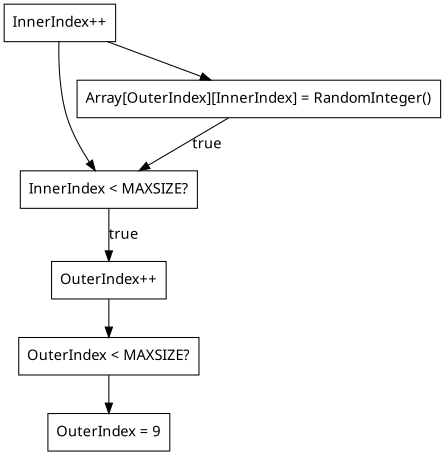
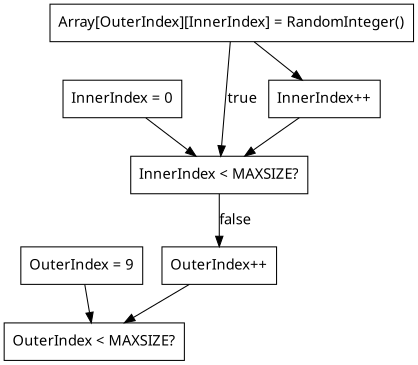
edge "InnerIndex++" -> "Array[OuterIndex][InnerIndex] = RandomInteger()": reversed
node "InnerIndex = 0": added
edge "InnerIndex < MAXSIZE?" -> "OuterIndex++": label "true" -> "false"
edge "OuterIndex < MAXSIZE?" -> "OuterIndex = 9": reversed
